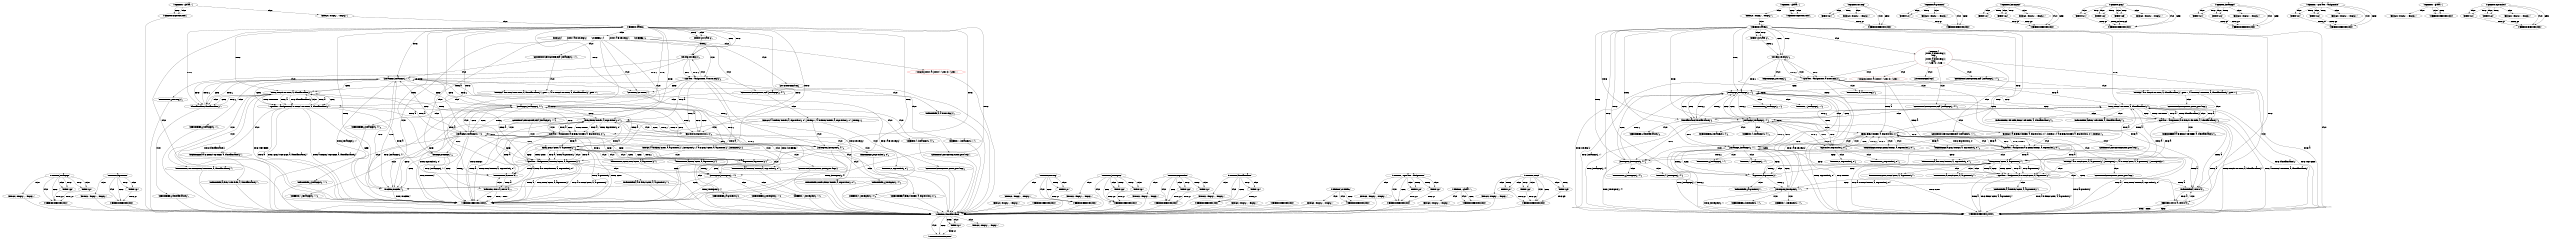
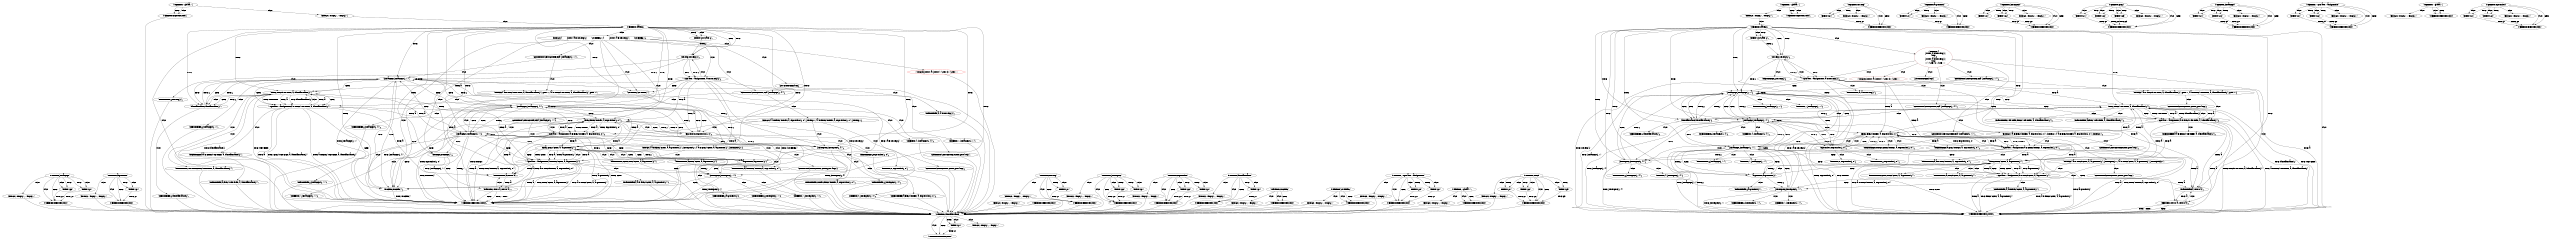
edge "(POPREC,POPREC())" -> "(INCREC,INCREC())": now "(SAVEREC,SAVEREC())" -> "(INCREC,INCREC())"
node "(METHOD,INCREC)": added
